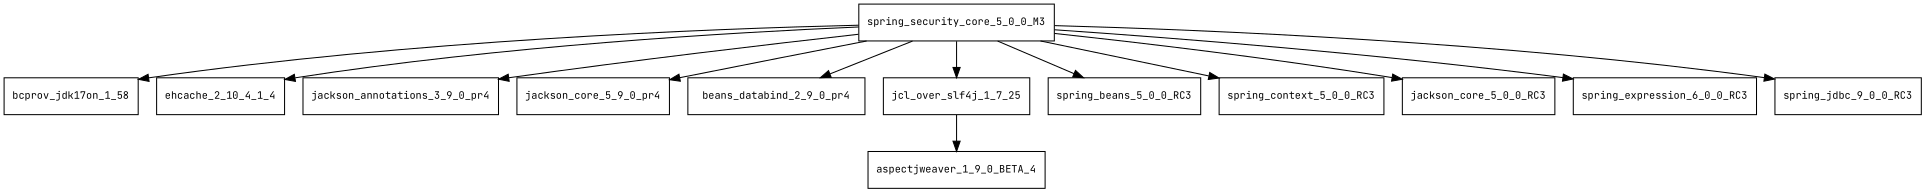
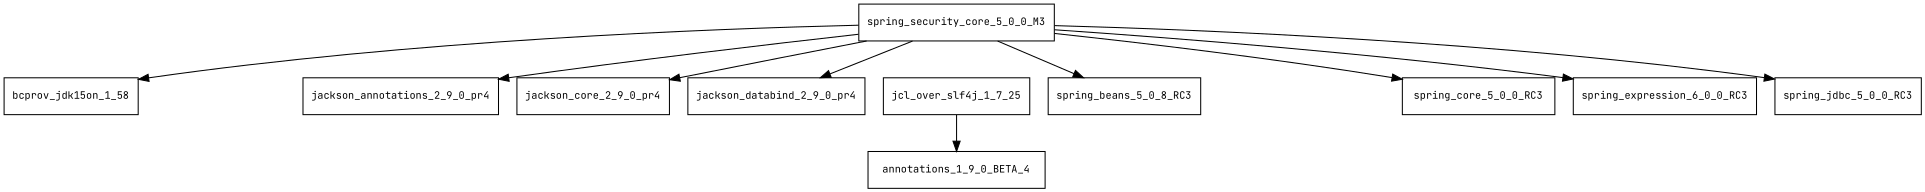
edge "spring_security_core_5_0_0_M3" -> "jcl_over_slf4j_1_7_25": removed
node "bcprov_jdk17on_1_58": label "bcprov_jdk17on_1_58" -> "bcprov_jdk15on_1_58"
node "ehcache_2_10_4_1_4": removed
node "jackson_annotations_3_9_0_pr4": label "jackson_annotations_3_9_0_pr4" -> "jackson_annotations_2_9_0_pr4"
node "jackson_core_5_9_0_pr4": label "jackson_core_5_9_0_pr4" -> "jackson_core_2_9_0_pr4"
node "beans_databind_2_9_0_pr4": label "beans_databind_2_9_0_pr4" -> "jackson_databind_2_9_0_pr4"
node "spring_beans_5_0_0_RC3": label "spring_beans_5_0_0_RC3" -> "spring_beans_5_0_8_RC3"
node "spring_context_5_0_0_RC3": removed
node "jackson_core_5_0_0_RC3": label "jackson_core_5_0_0_RC3" -> "spring_core_5_0_0_RC3"
node "spring_jdbc_9_0_0_RC3": label "spring_jdbc_9_0_0_RC3" -> "spring_jdbc_5_0_0_RC3"
node "aspectjweaver_1_9_0_BETA_4": label "aspectjweaver_1_9_0_BETA_4" -> "annotations_1_9_0_BETA_4"
